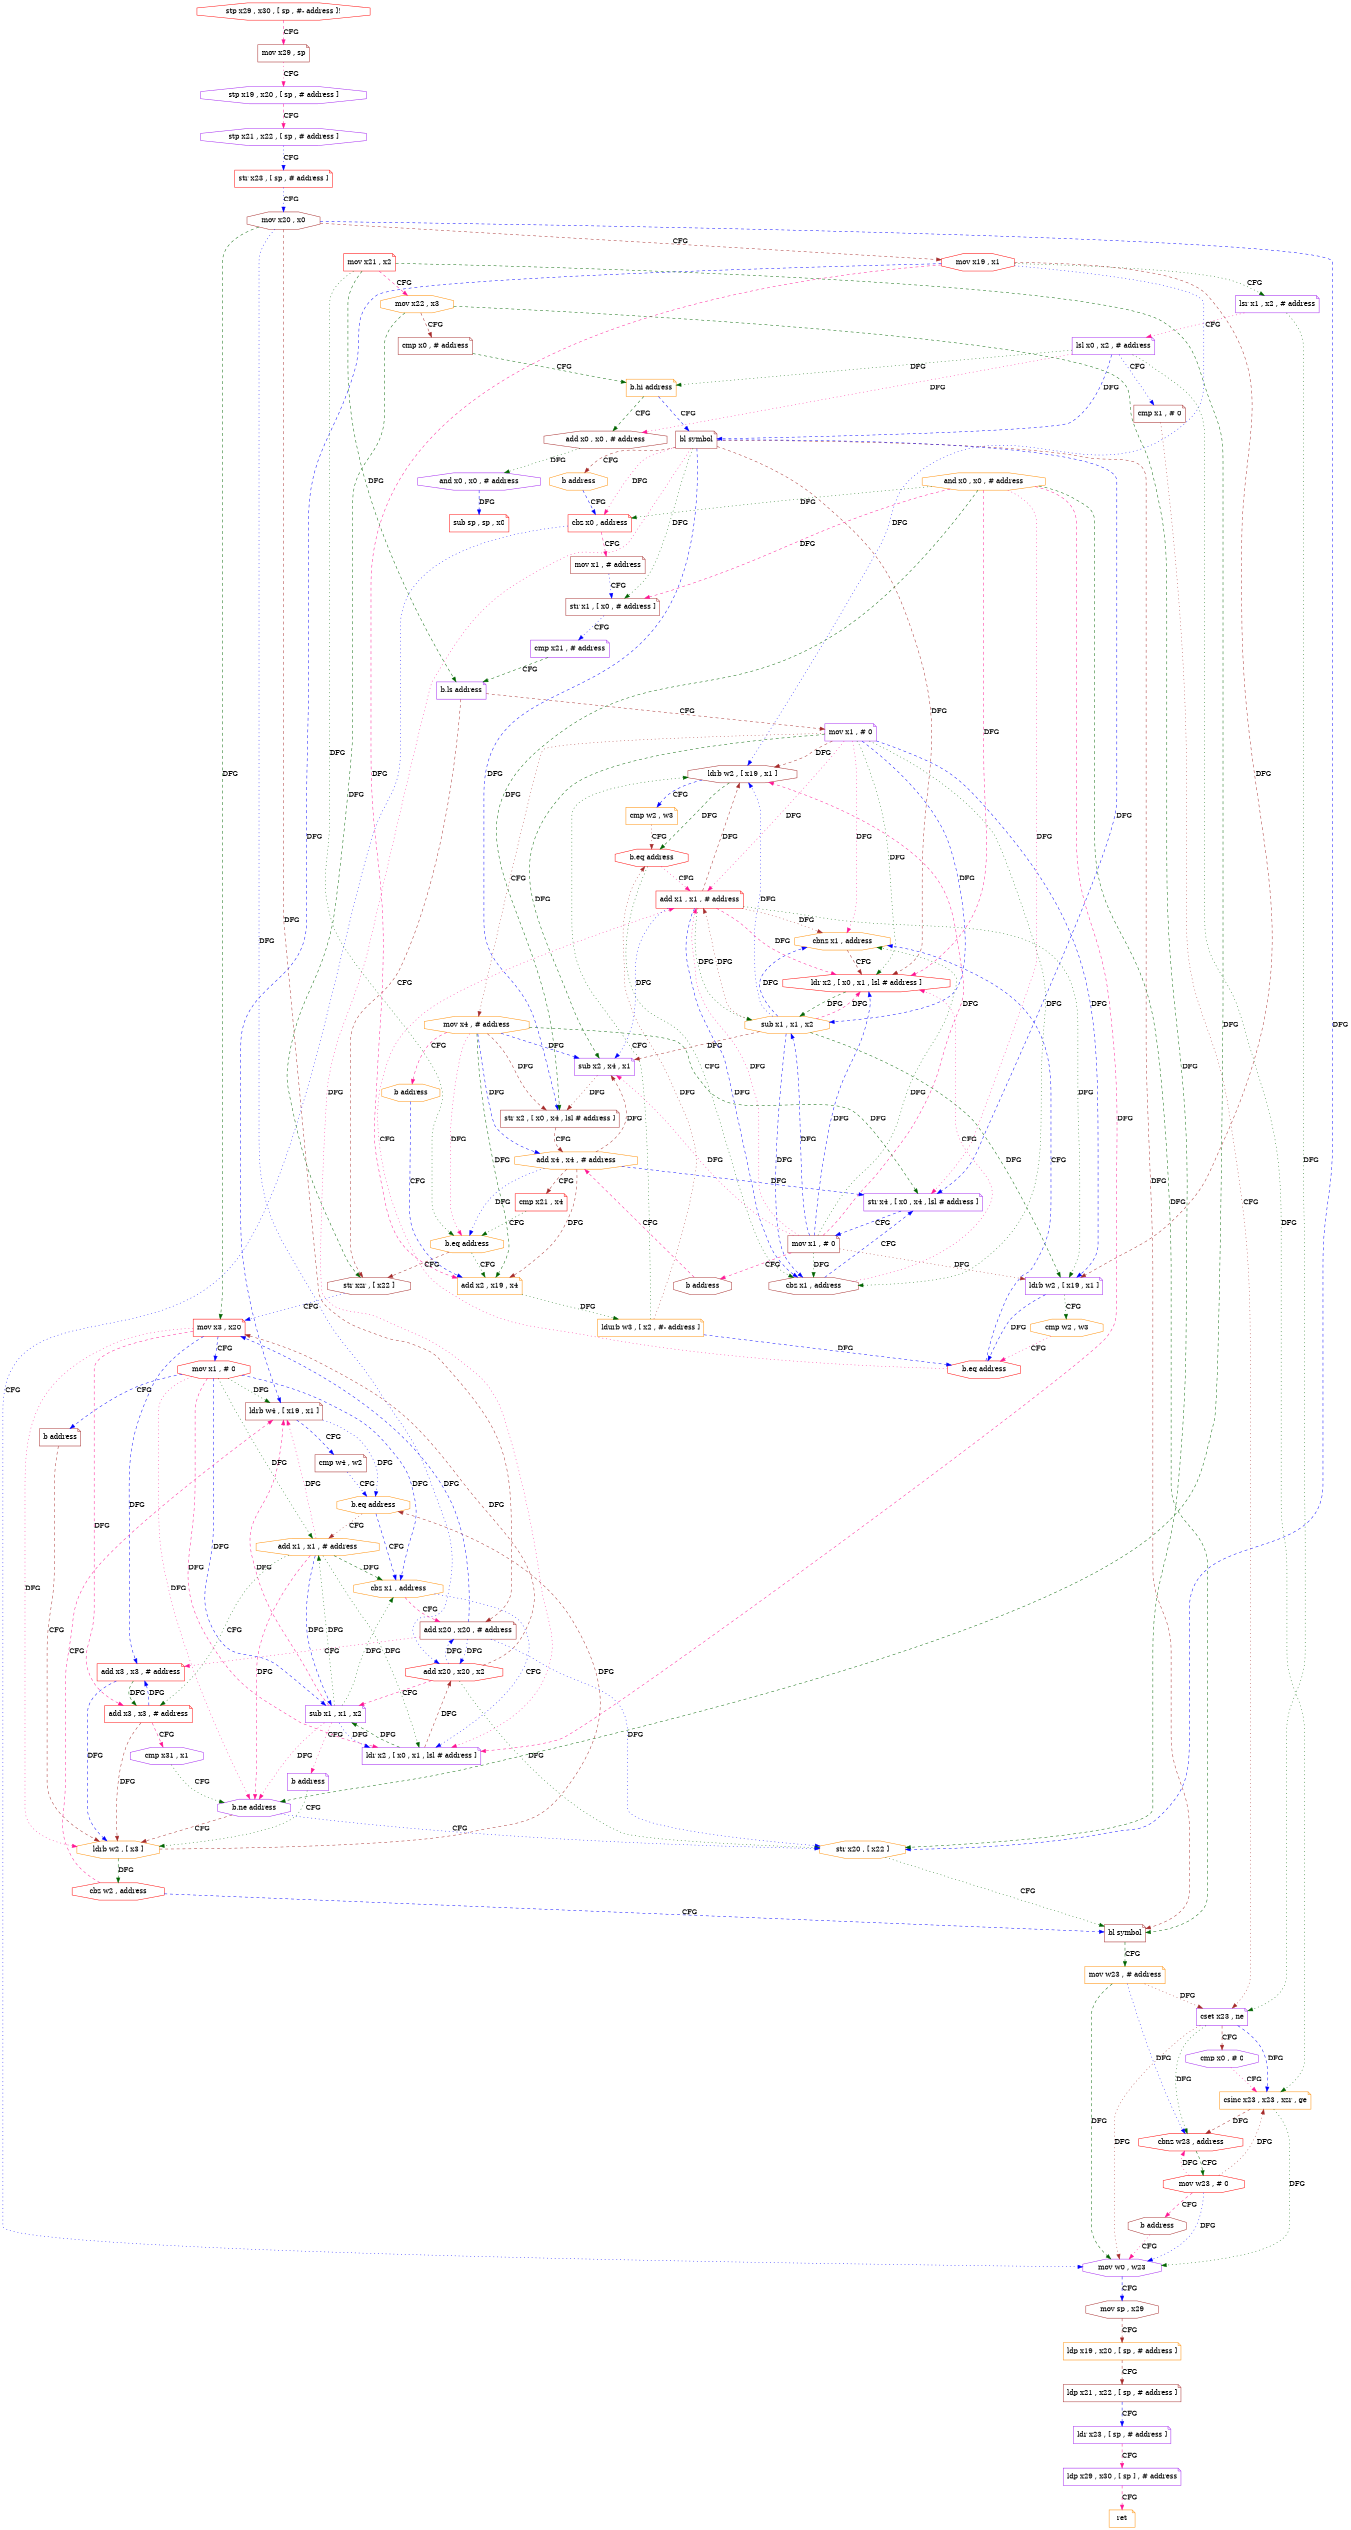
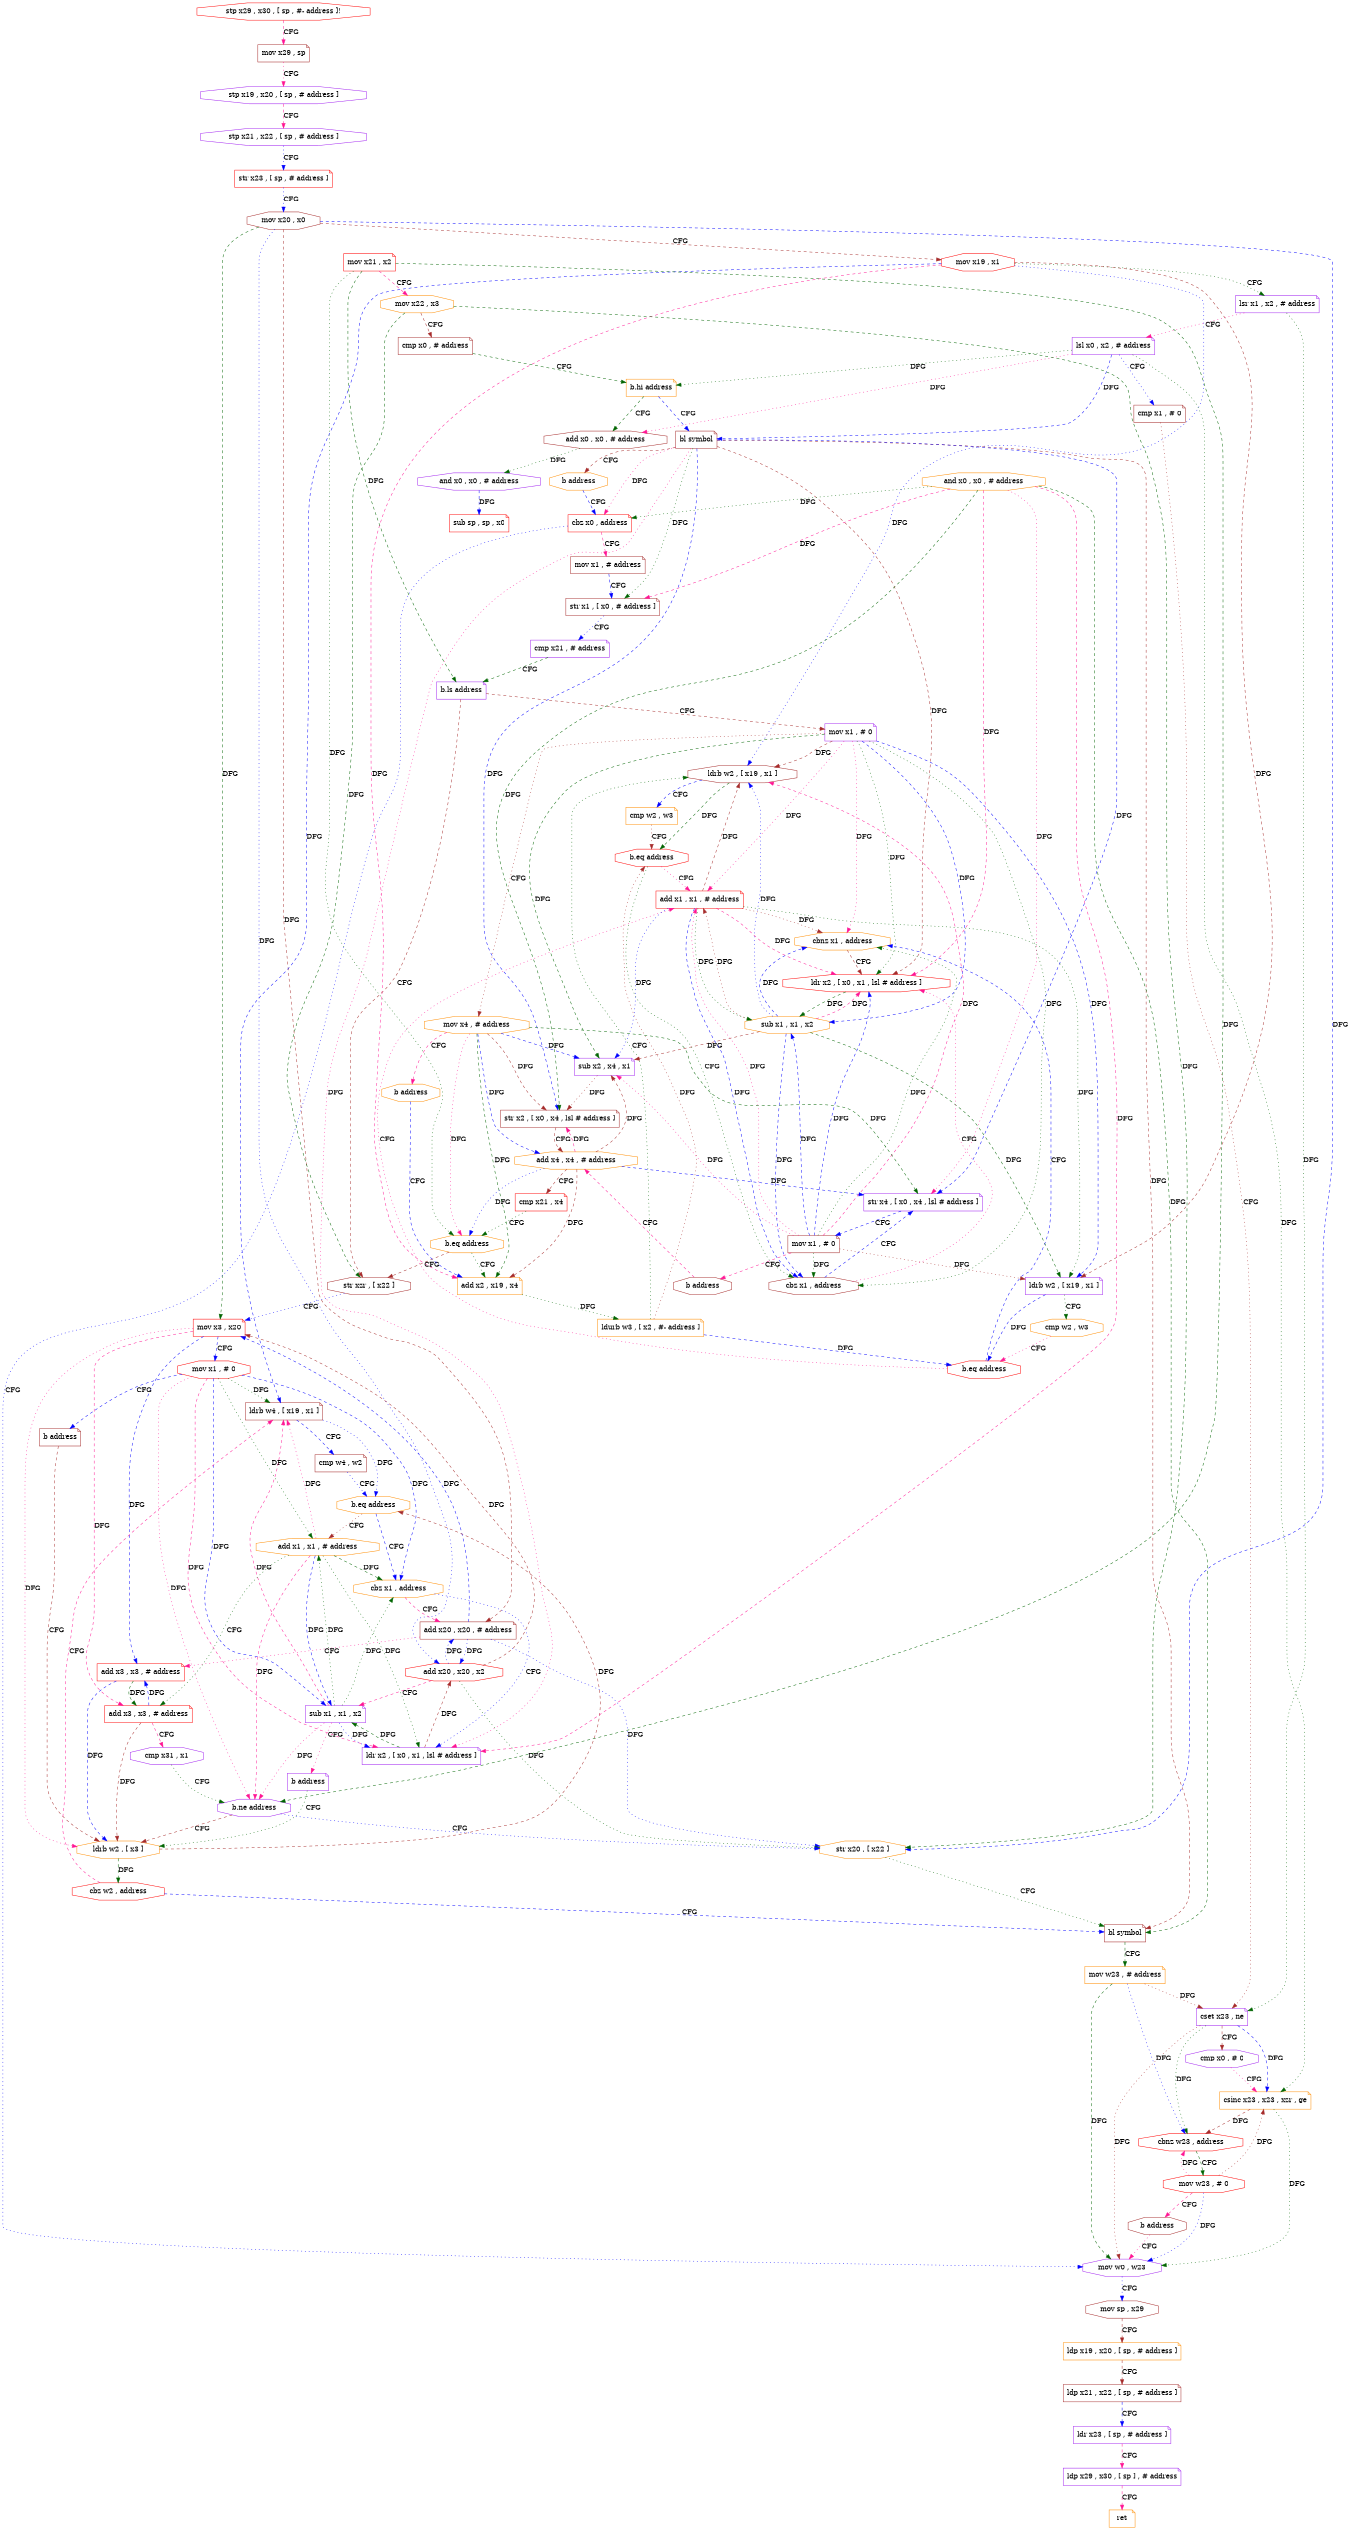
edge "mov x1 , # address" -> "str x1 , [ x0 , # address ]": style dotted -> dashed
edge "add x4 , x4 , # address" -> "str x2 , [ x0 , x4 , lsl # address ]": added, label "DFG"
edge "mov w0 , w23" -> "mov sp , x29": style dashed -> dotted
